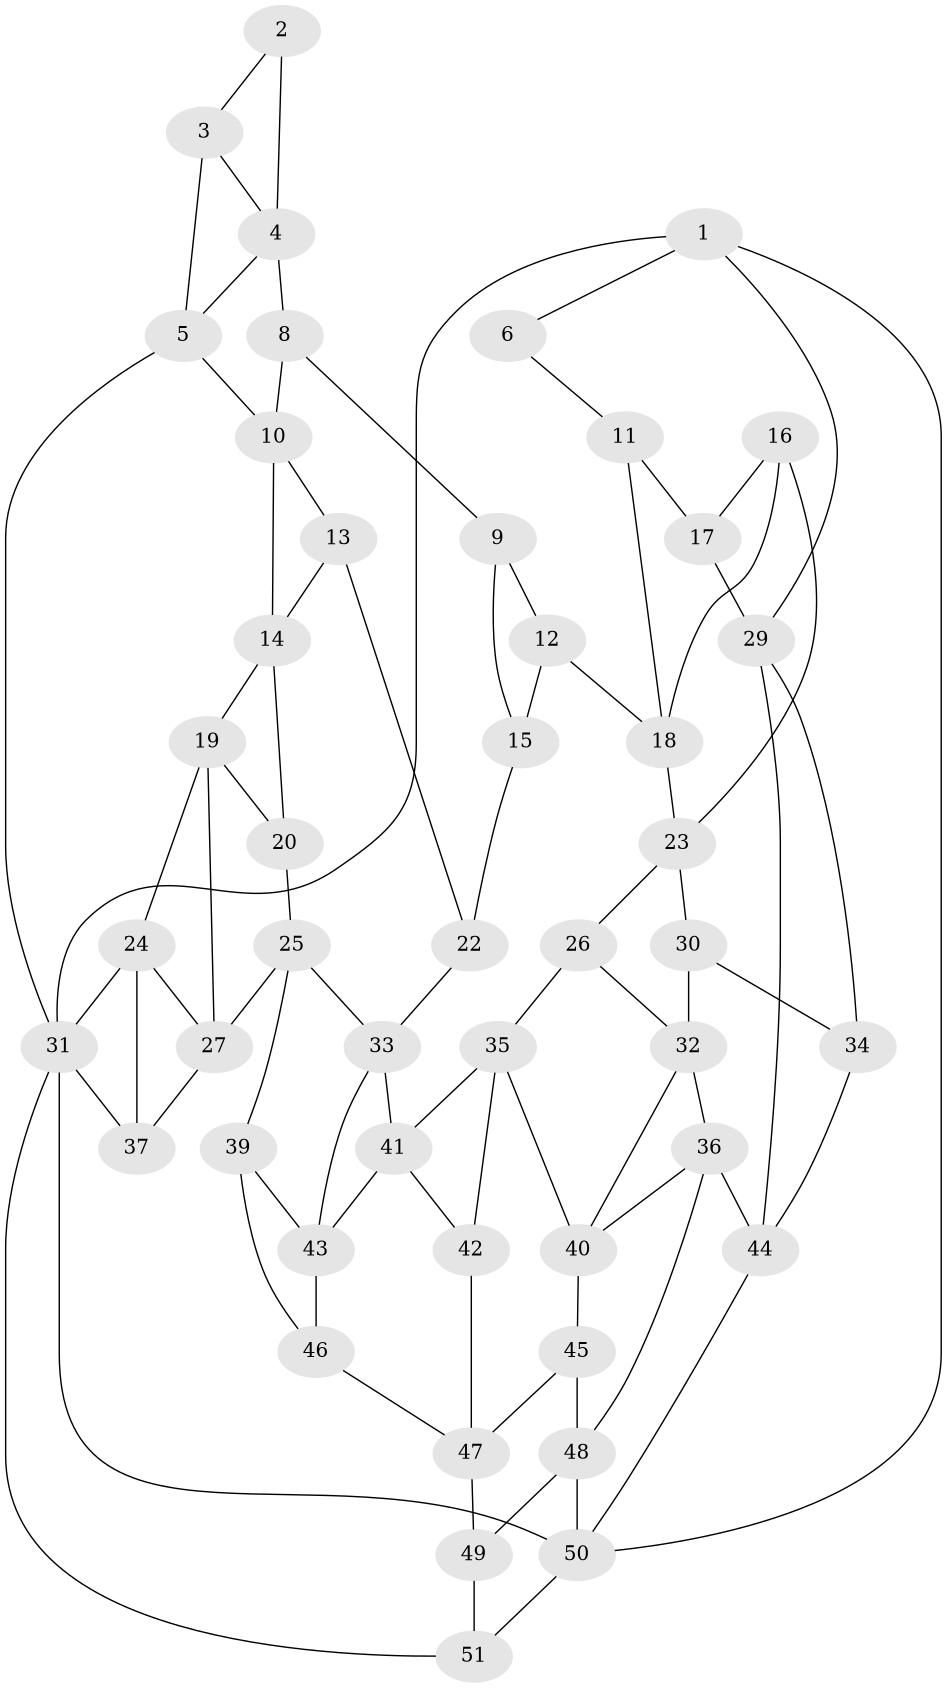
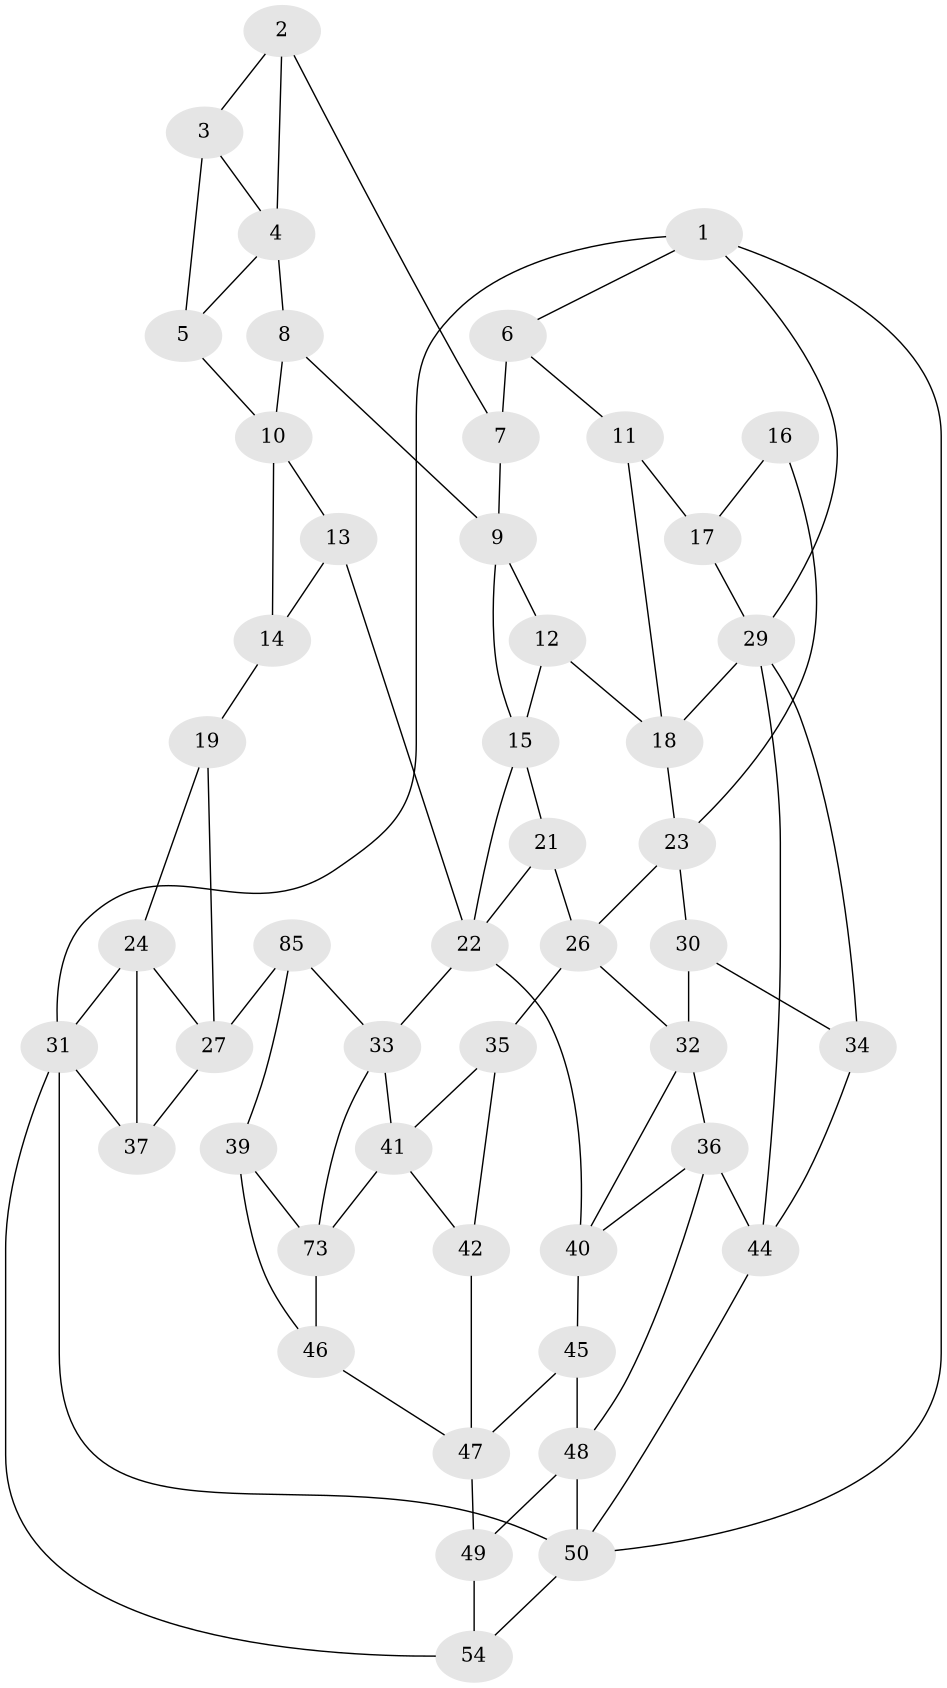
node "7": added
edge "16" -- "18": now "29" -- "18"
edge "5" -- "31": removed
node "20": removed
node "21": added
node "25": label "25" -> "85"
edge "35" -- "40": now "22" -- "40"
node "43": label "43" -> "73"
node "51": label "51" -> "54"
